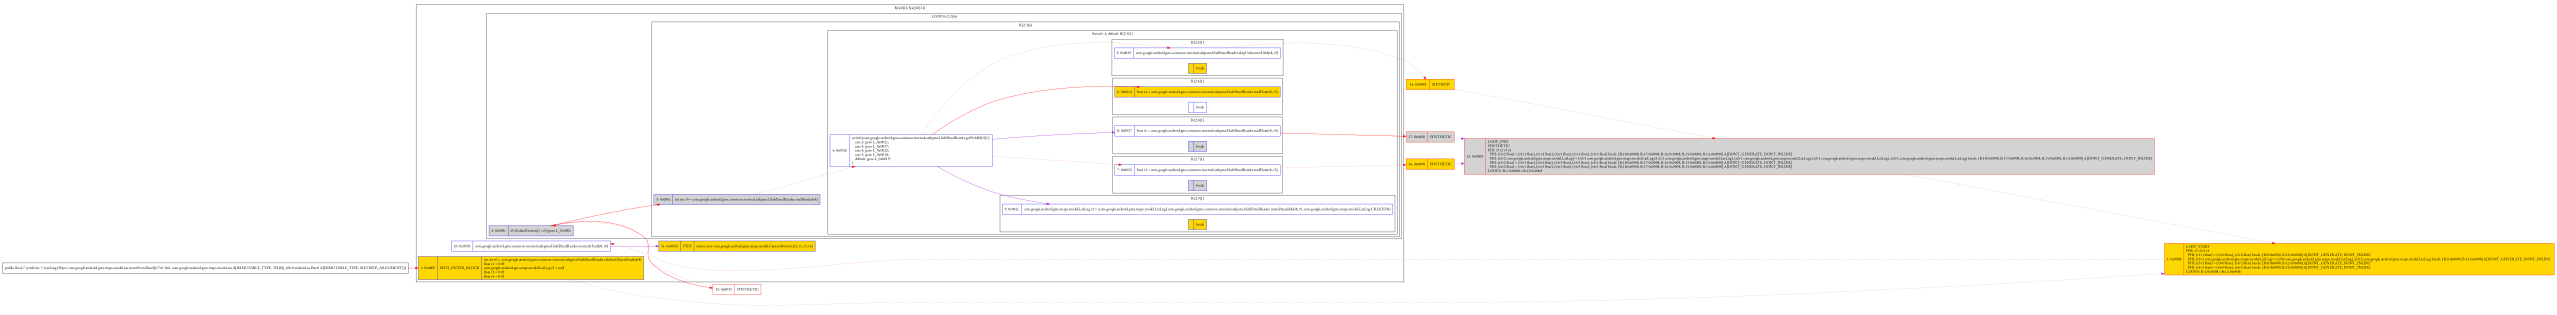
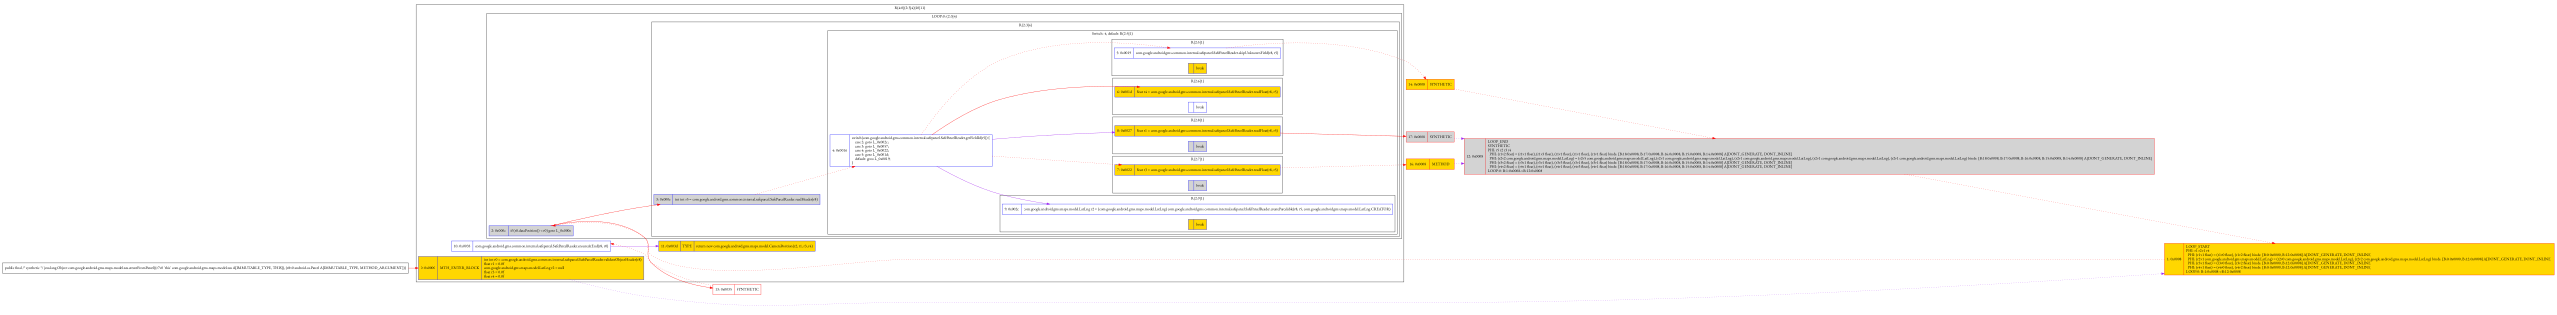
node "14: 0x0008": text "METHOD" -> "SYNTHETIC"
node "8: 0x0027": fillcolor white -> gold
node "16: 0x0008": text "SYNTHETIC" -> "METHOD"
node "7: 0x0022": fillcolor white -> gold
